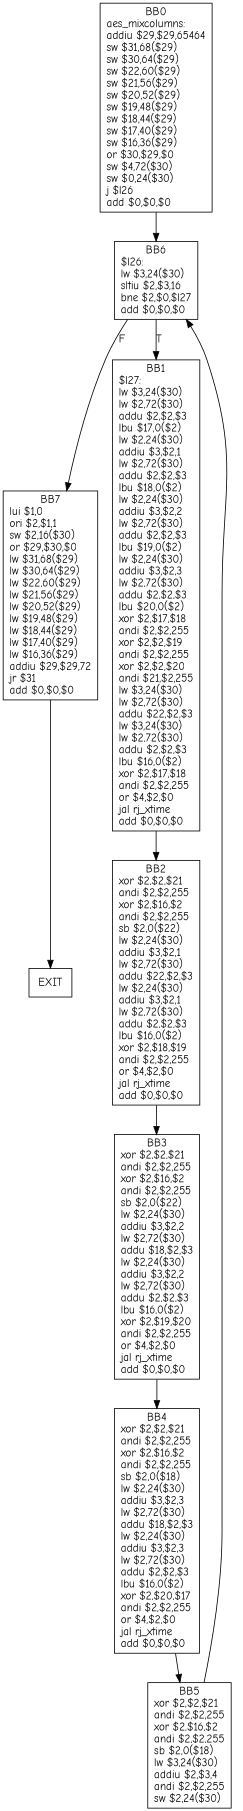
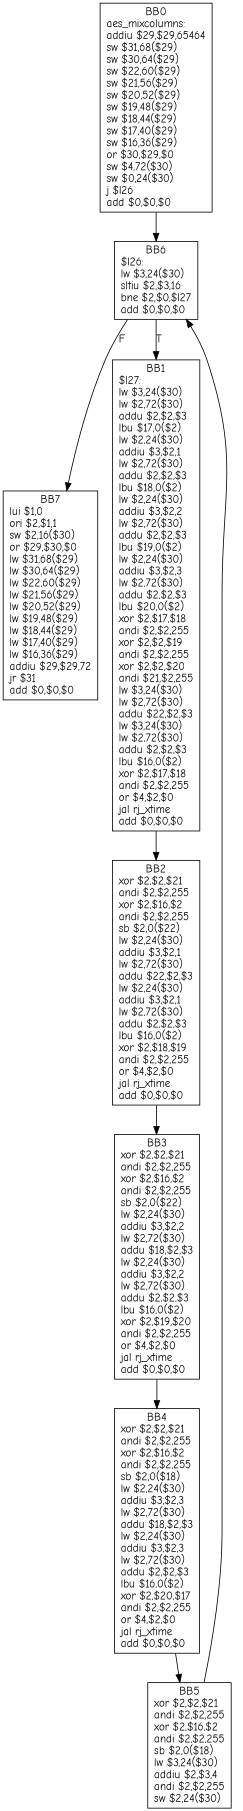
node "EXIT": removed
